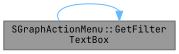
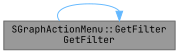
node "SGraphActionMenu::GetFilter TextBox": label "SGraphActionMenu::GetFilter TextBox" -> "SGraphActionMenu::GetFilter GetFilter"
